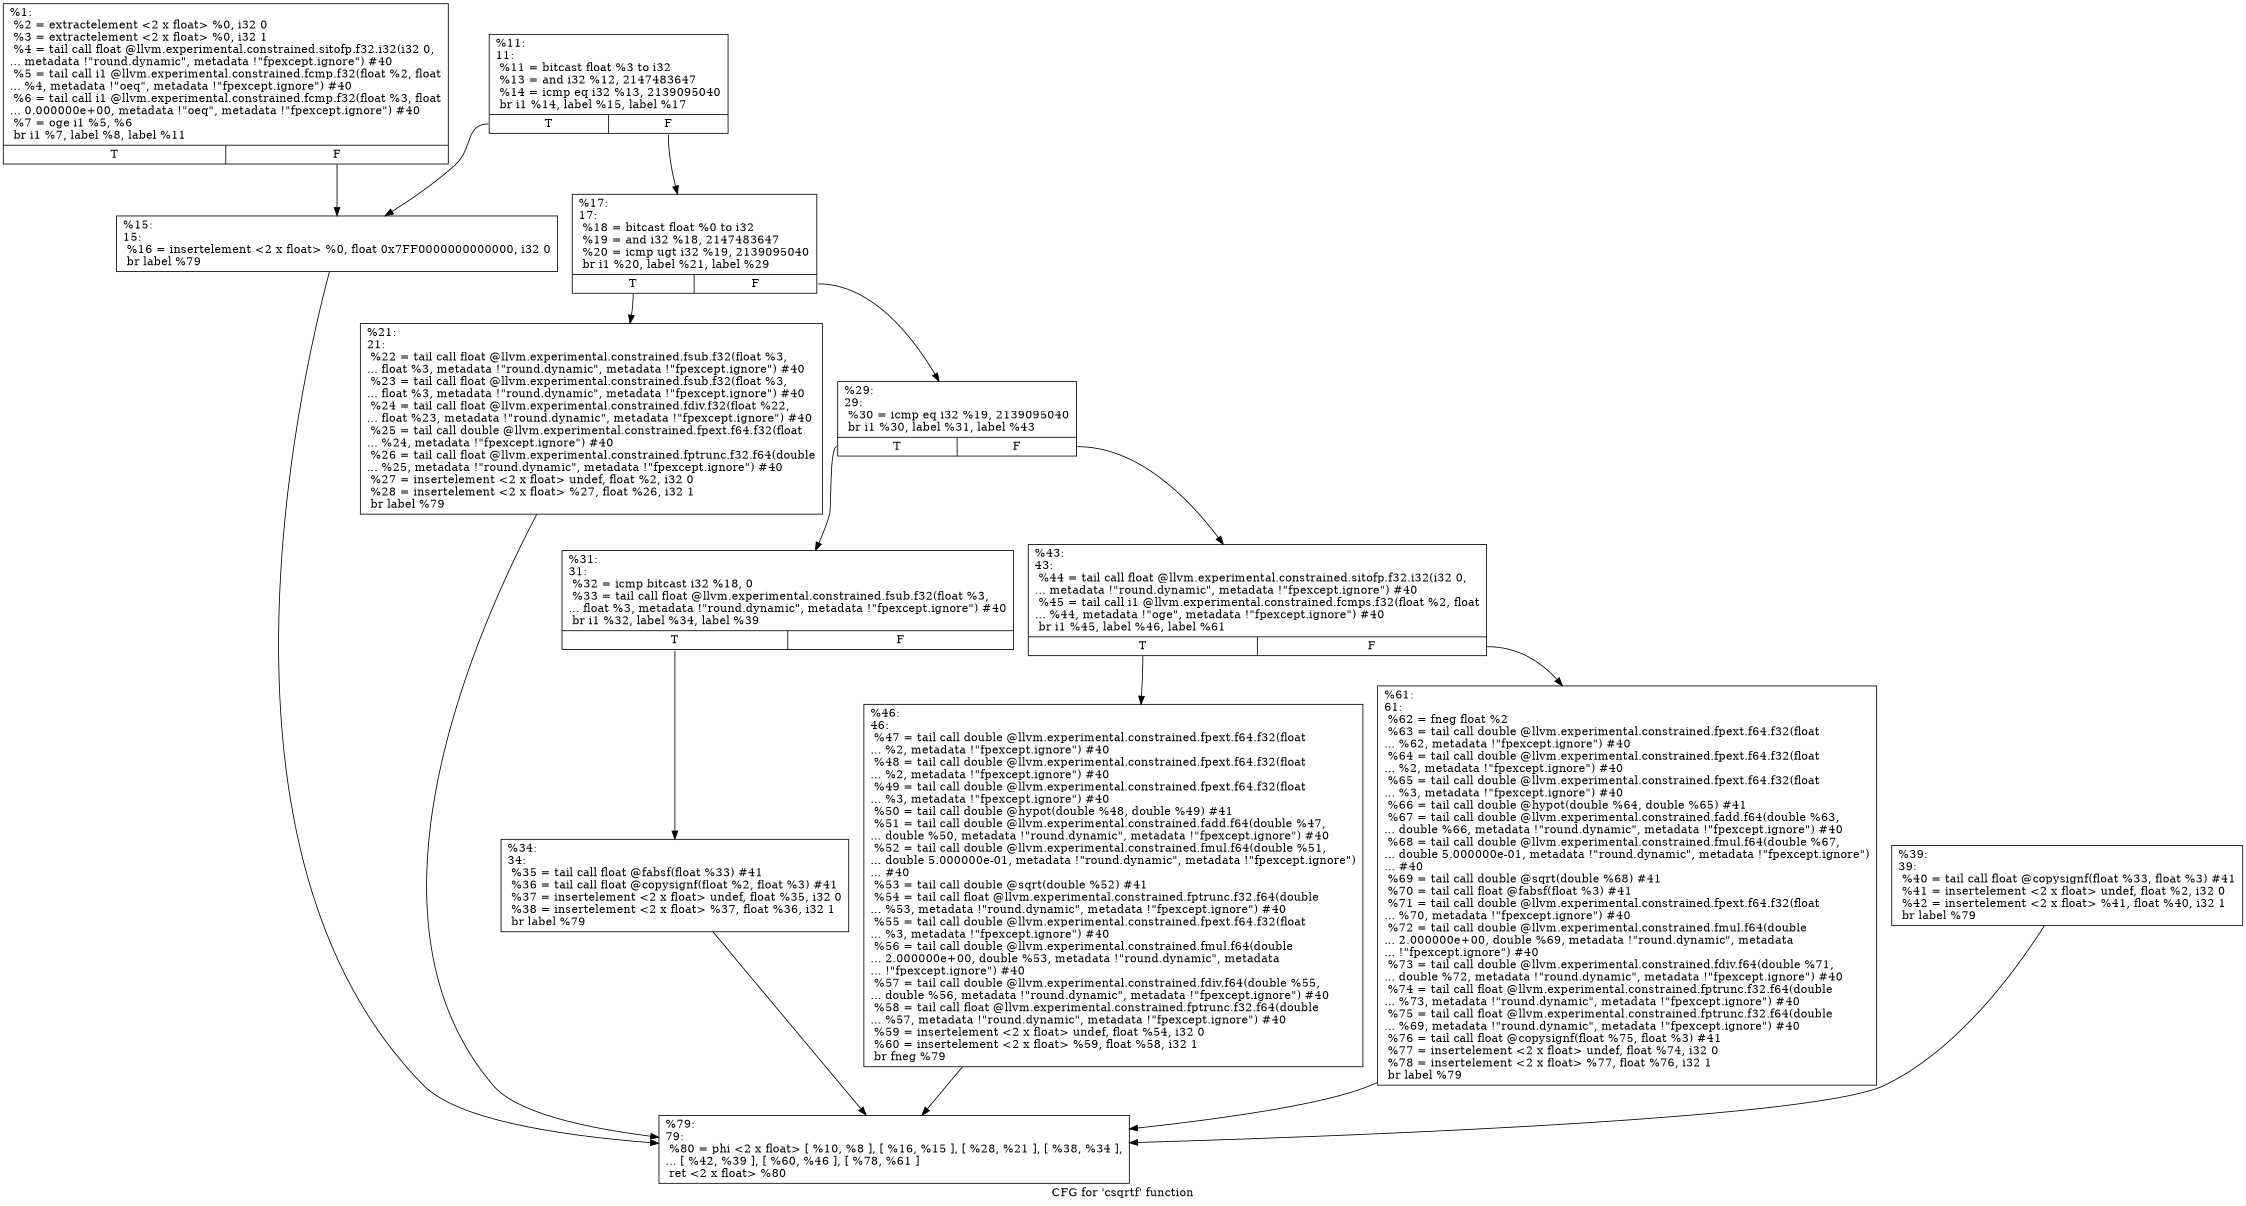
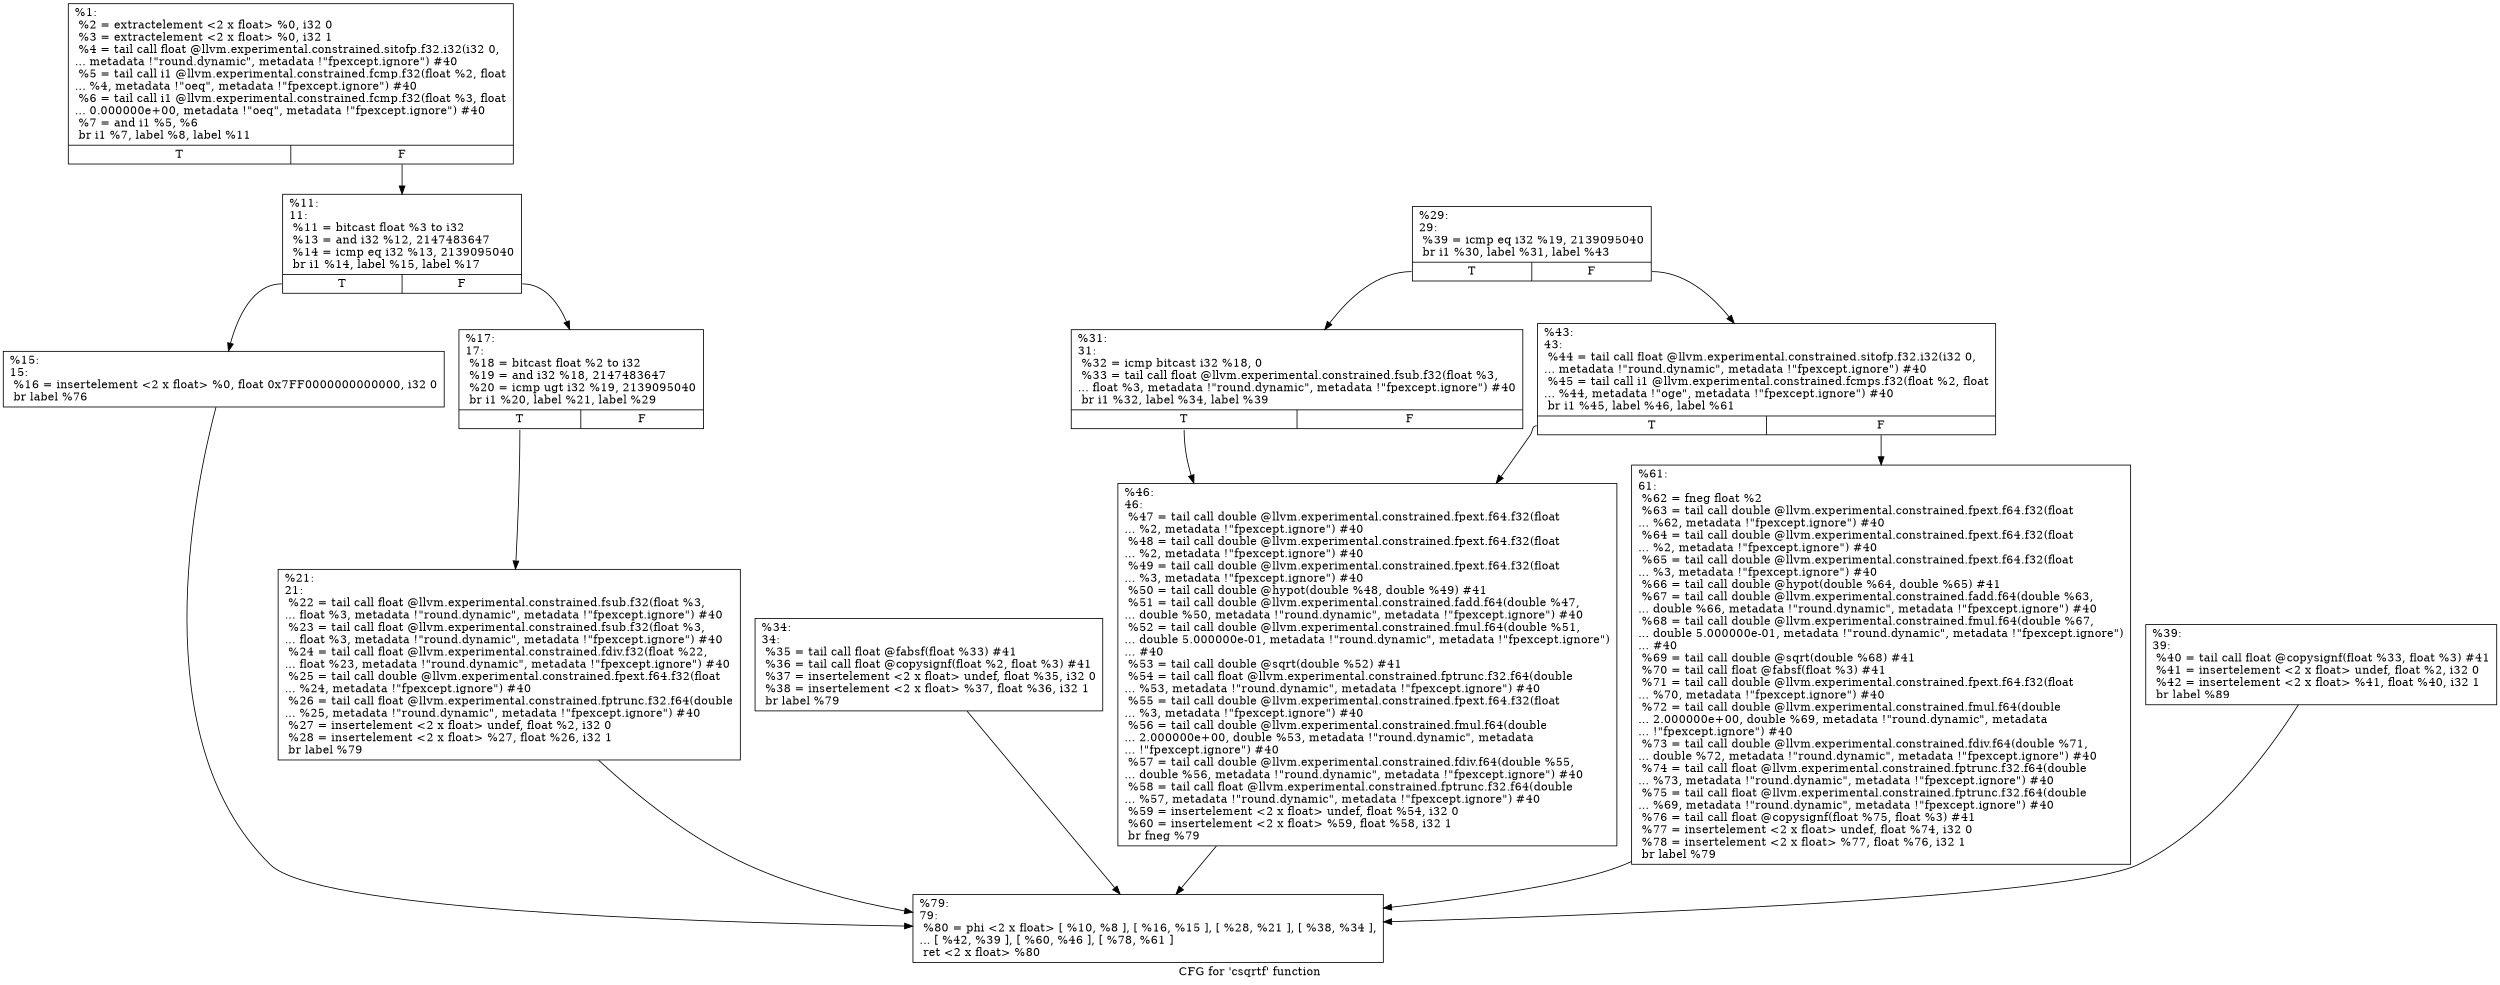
node "%1:": text "%7 = oge i1 %5, %6" -> "%7 = and i1 %5, %6"
edge "%1:" -> "%15:": now "%1:" -> "%11:"
node "%17:": text "%18 = bitcast float %0 to i32" -> "%18 = bitcast float %2 to i32"
node "%15:": text "br label %79" -> "br label %76"
edge "%17:" -> "%29:": removed
node "%29:": text "%30 = icmp eq i32 %19, 2139095040" -> "%39 = icmp eq i32 %19, 2139095040"
edge "%31:" -> "%34:": now "%31:" -> "%46:"
node "%39:": text "br label %79" -> "br label %89"
